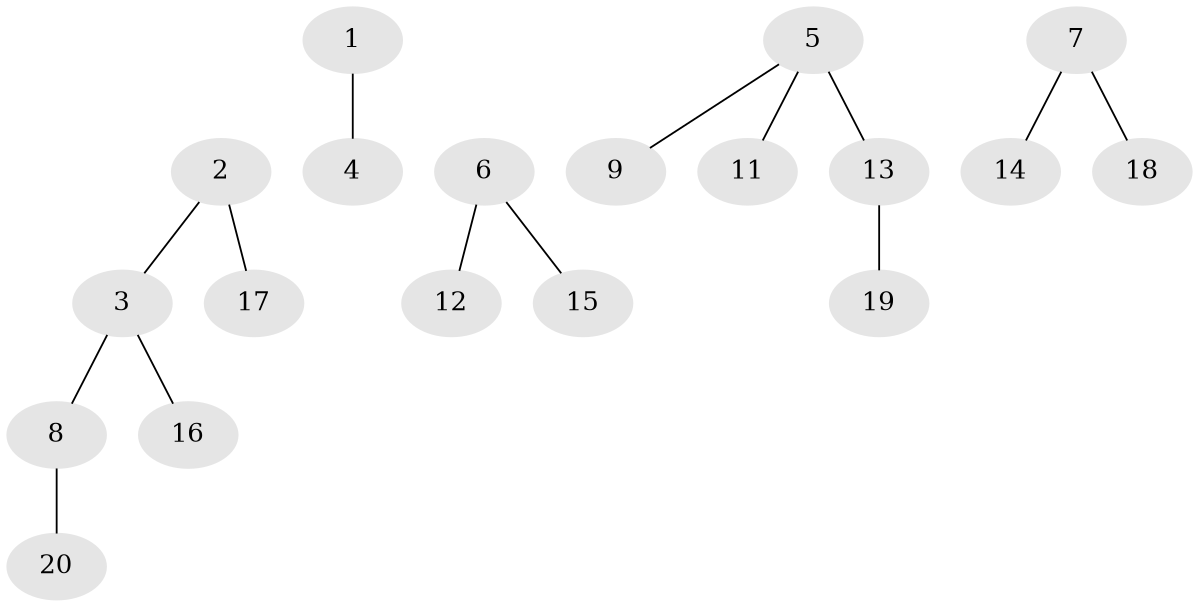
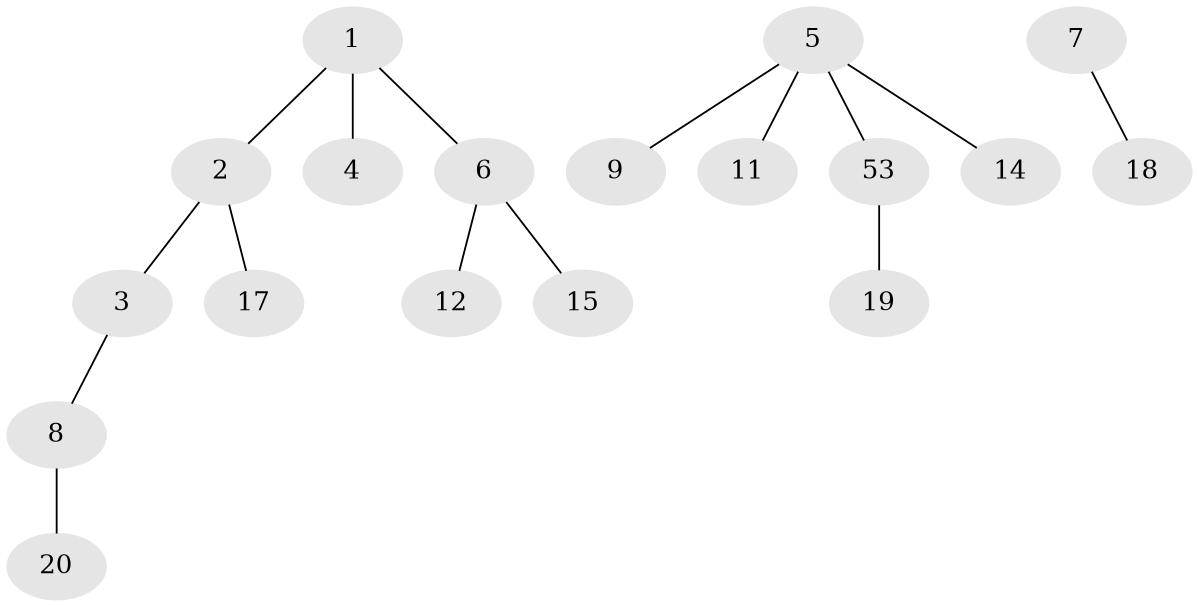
edge "1" -- "2": added
edge "1" -- "6": added
edge "7" -- "14": now "5" -- "14"
node "13": label "13" -> "53"
node "16": removed
